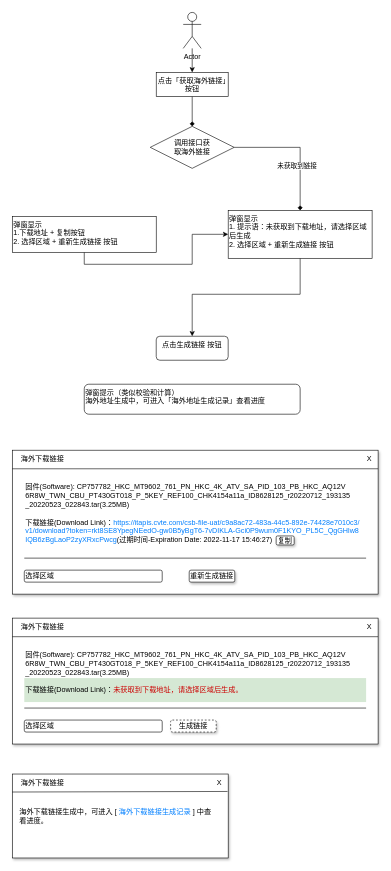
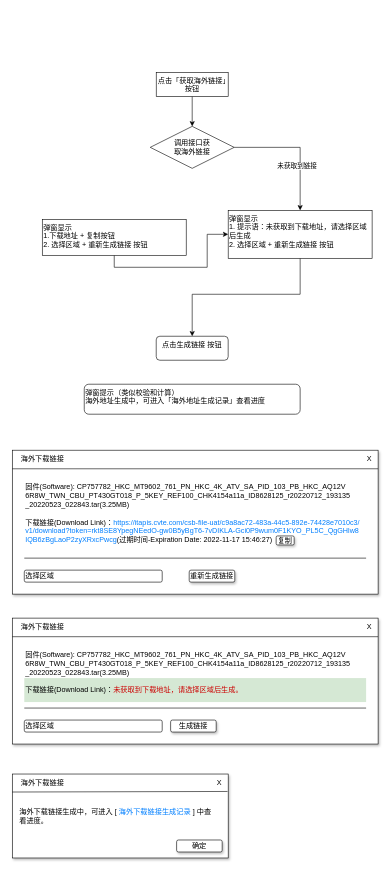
node "Actor": removed
edge "Actor" -> "点击「获取海外链接」按钮": removed
edge "点击「获取海外链接」按钮" -> "调用接口获 取海外链接": arrowhead diamond -> classic
edge "调用接口获 取海外链接" -> "弹窗显示 1. 提示语：未获取到下载地址，请选择区域后生成 2. 选择区域 + 重新生成链接 按钮": arrowhead diamond -> classic
node "弹窗显示 1.下载地址 + 复制按钮 2. 选择区域 + 重新生成链接 按钮": moved (84, 234) -> (114, 237)
node "生成链接": style dashed -> solid
node "确定": added
